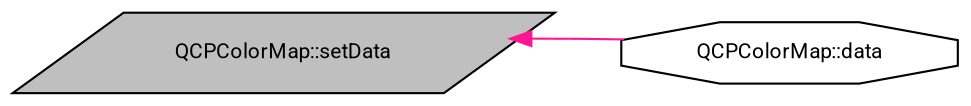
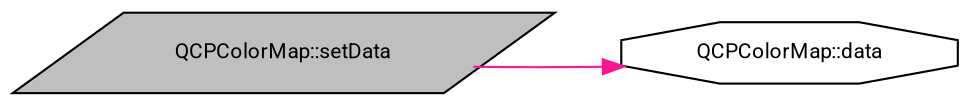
edge "QCPColorMap::data" -> "QCPColorMap::setData": reversed
